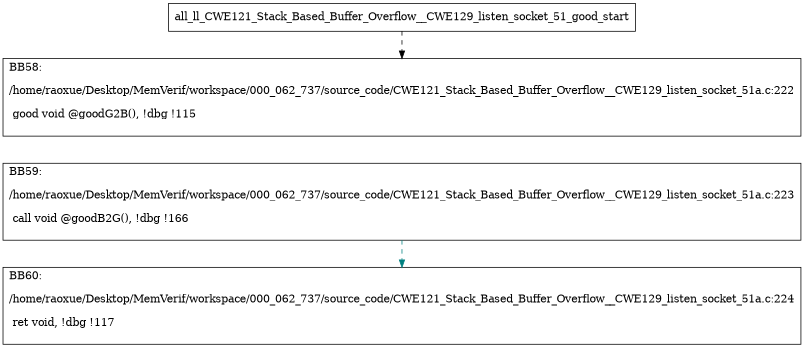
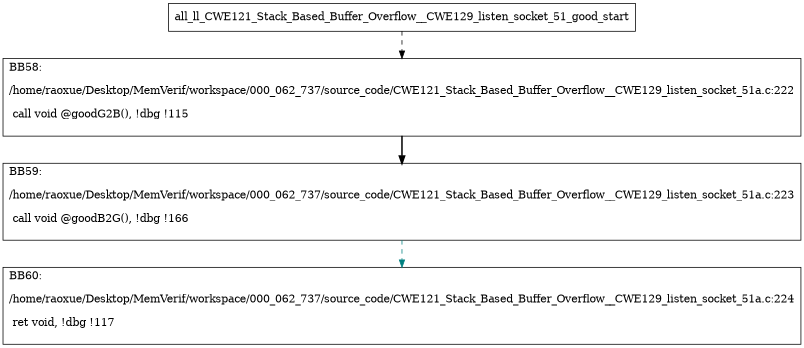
node "BB58:": text "good void @goodG2B(), !dbg !115" -> "call void @goodG2B(), !dbg !115"
edge "BB58:" -> "BB59:": added
